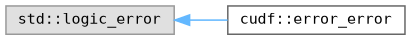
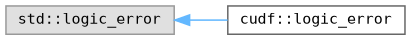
node "cudf::error_error": label "cudf::error_error" -> "cudf::logic_error"
